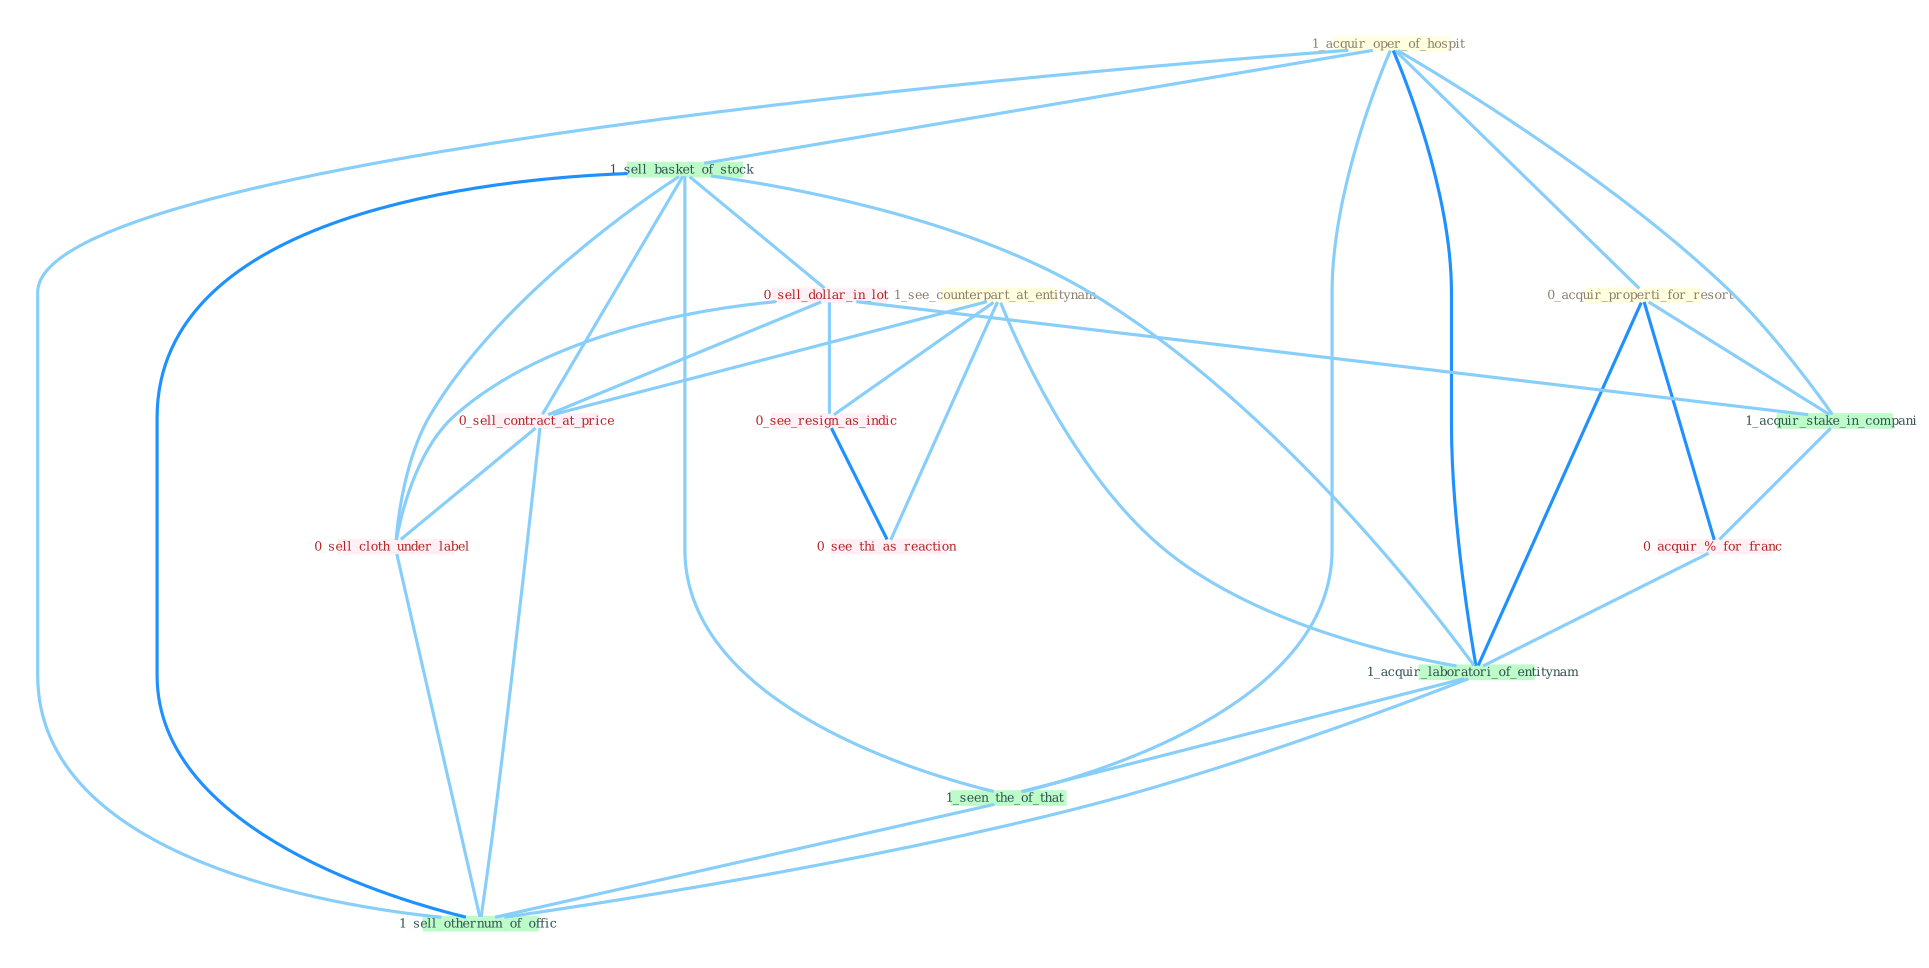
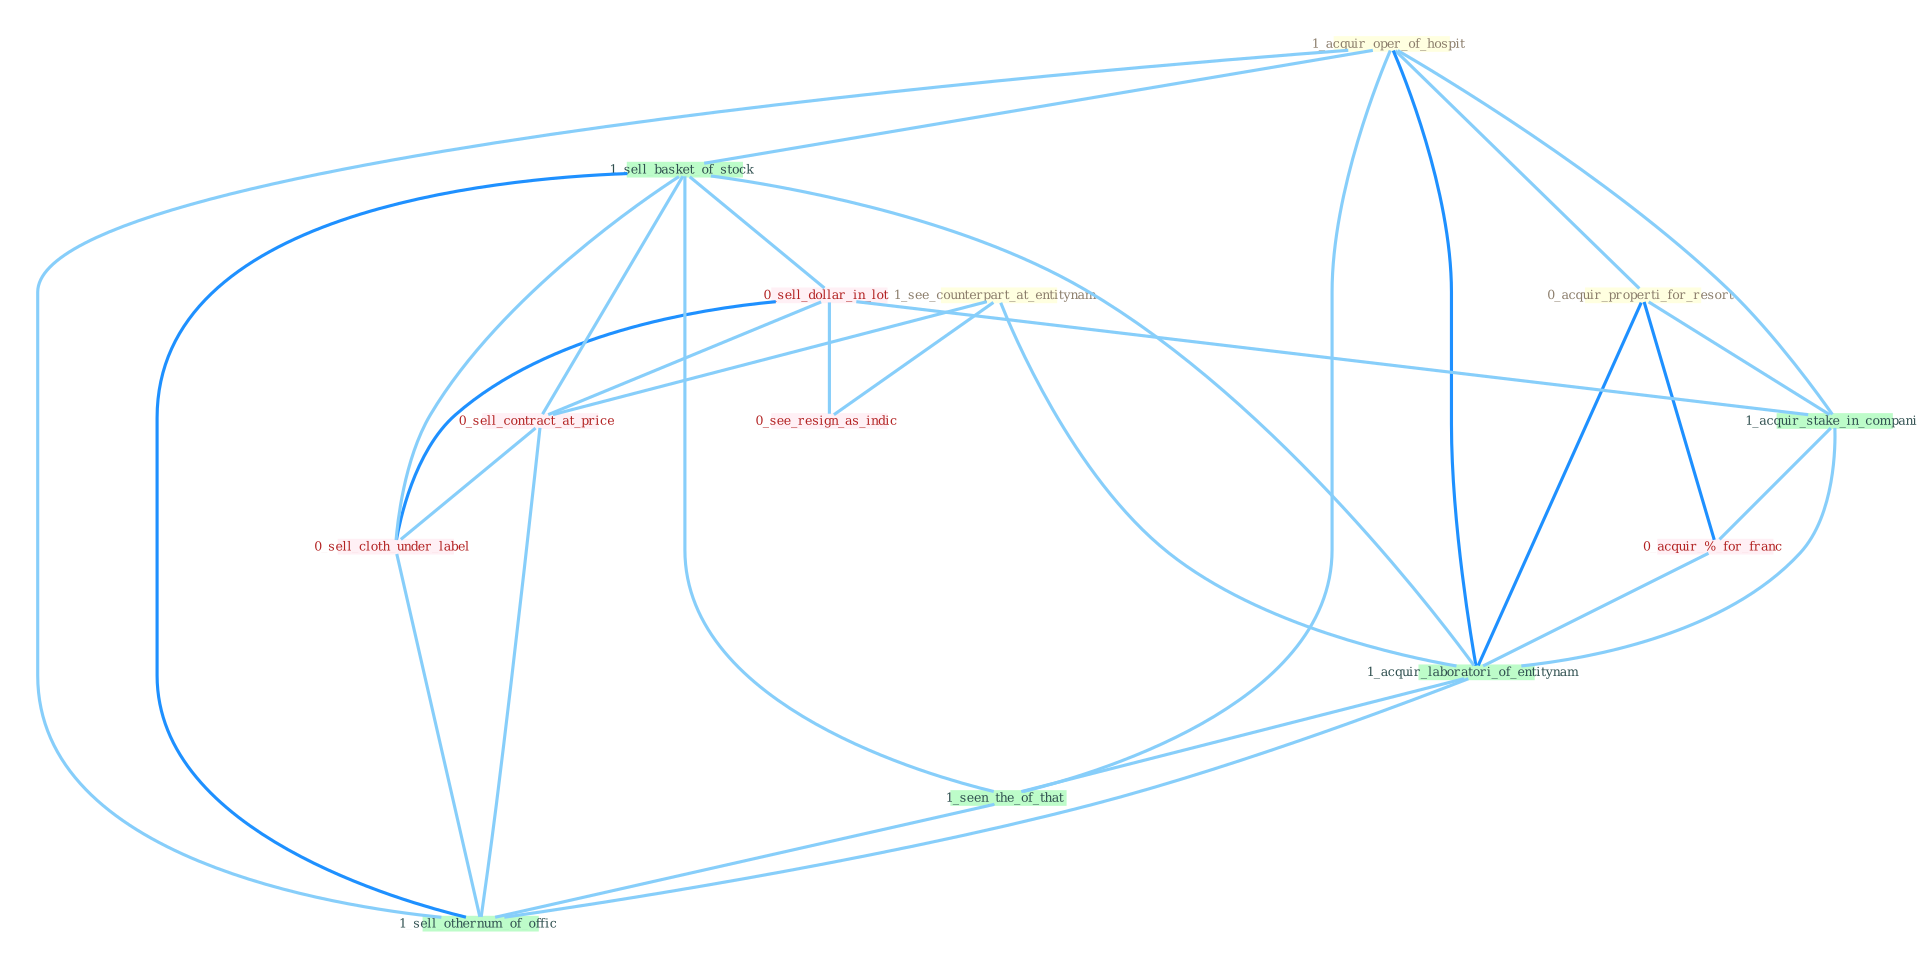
edge "0_sell_dollar_in_lot" -- "0_sell_cloth_under_label": color #87cefa -> #1e90ff
node "0_see_thi_as_reaction": removed
edge "1_acquir_stake_in_compani" -- "1_acquir_laboratori_of_entitynam": added
